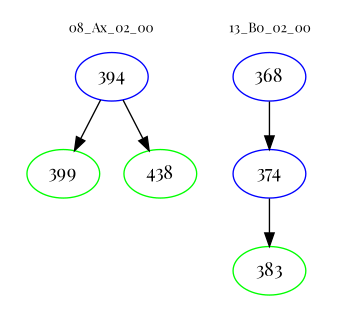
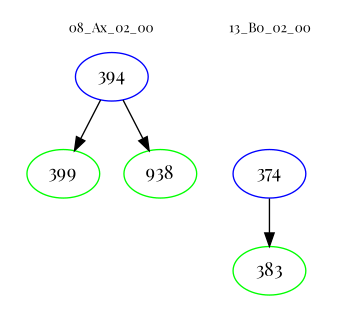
node "368": removed
node "438": label "438" -> "938"
